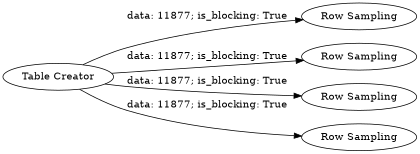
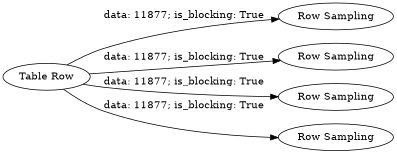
node "Table Creator": label "Table Creator" -> "Table Row"
